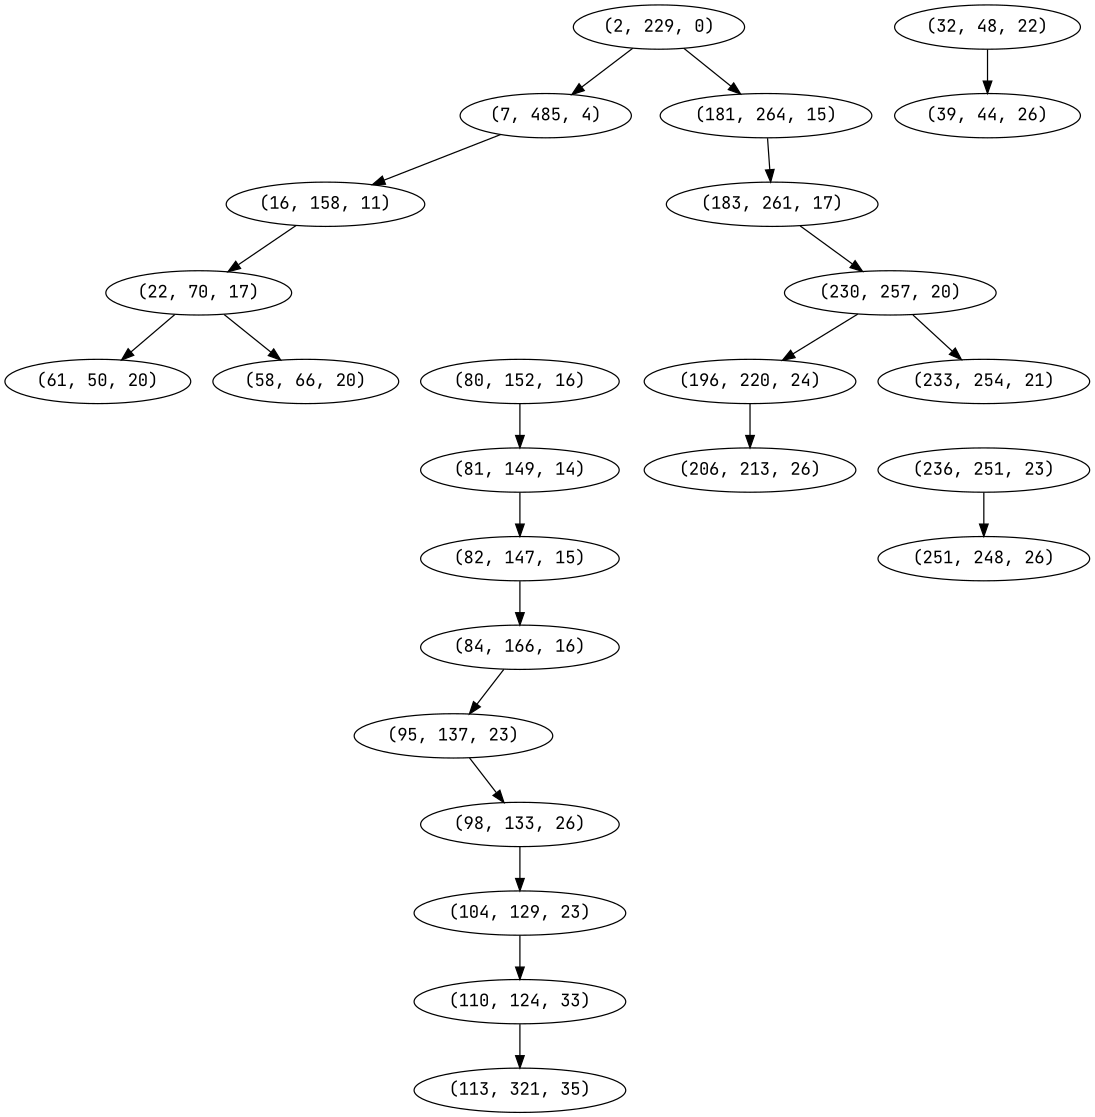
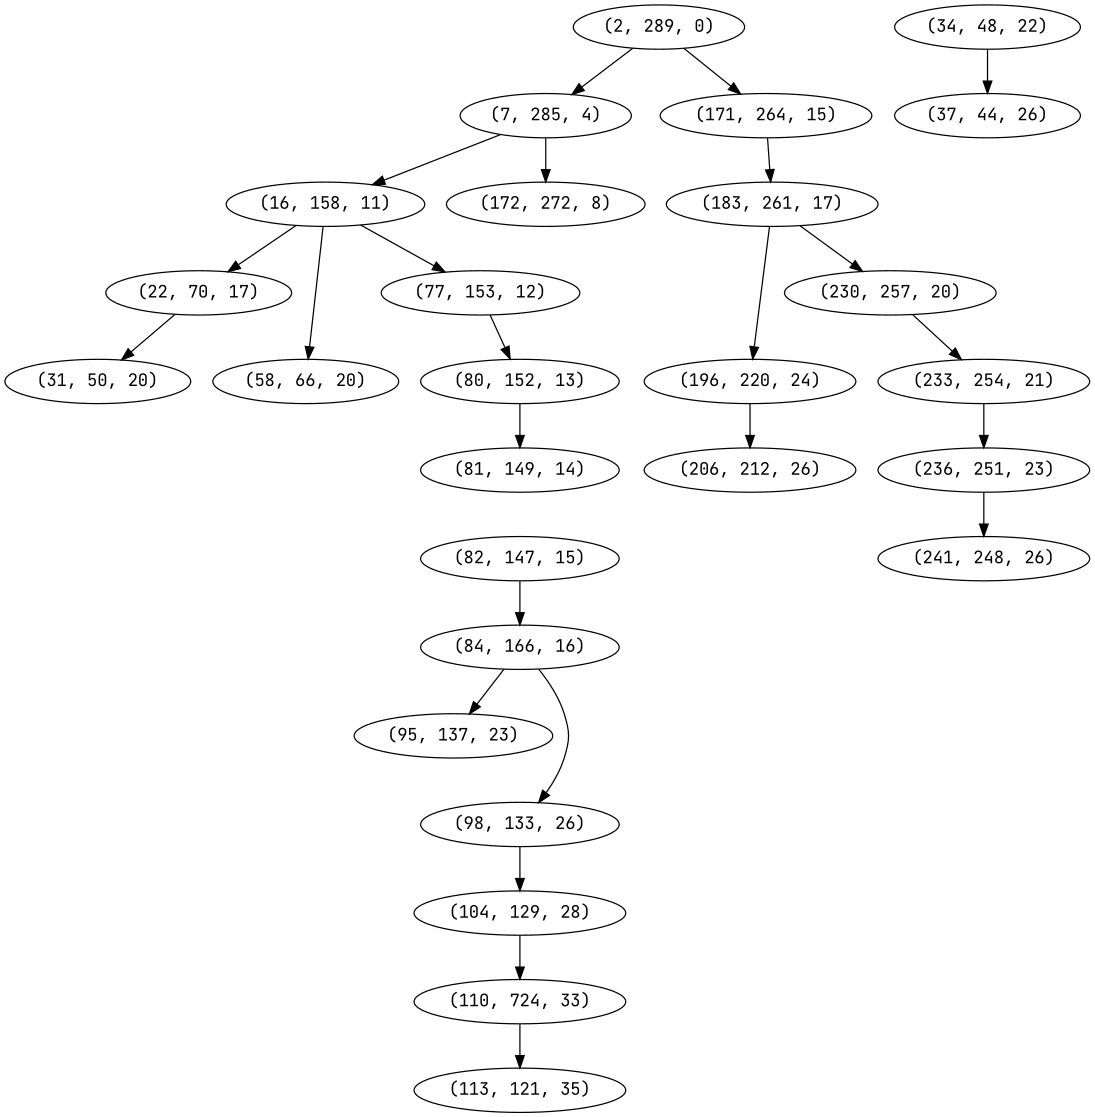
node "(2, 229, 0)": label "(2, 229, 0)" -> "(2, 289, 0)"
node "(32, 48, 22)": label "(32, 48, 22)" -> "(34, 48, 22)"
node "(7, 485, 4)": label "(7, 485, 4)" -> "(7, 285, 4)"
node "(181, 264, 15)": label "(181, 264, 15)" -> "(171, 264, 15)"
node "(39, 44, 26)": label "(39, 44, 26)" -> "(37, 44, 26)"
node "(172, 272, 8)": added
node "(77, 153, 12)": added
edge "(22, 70, 17)" -> "(58, 66, 20)": now "(16, 158, 11)" -> "(58, 66, 20)"
edge "(230, 257, 20)" -> "(196, 220, 24)": now "(183, 261, 17)" -> "(196, 220, 24)"
node "(61, 50, 20)": label "(61, 50, 20)" -> "(31, 50, 20)"
node "(80, 152, 16)": label "(80, 152, 16)" -> "(80, 152, 13)"
edge "(233, 254, 21)" -> "(236, 251, 23)": added
node "(206, 213, 26)": label "(206, 213, 26)" -> "(206, 212, 26)"
edge "(81, 149, 14)" -> "(82, 147, 15)": removed
node "(251, 248, 26)": label "(251, 248, 26)" -> "(241, 248, 26)"
edge "(95, 137, 23)" -> "(98, 133, 26)": now "(84, 166, 16)" -> "(98, 133, 26)"
node "(104, 129, 23)": label "(104, 129, 23)" -> "(104, 129, 28)"
node "(110, 124, 33)": label "(110, 124, 33)" -> "(110, 724, 33)"
node "(113, 321, 35)": label "(113, 321, 35)" -> "(113, 121, 35)"
